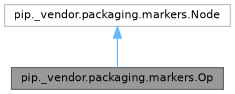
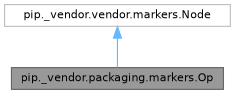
node "pip._vendor.packaging.markers.Node": label "pip._vendor.packaging.markers.Node" -> "pip._vendor.vendor.markers.Node"
